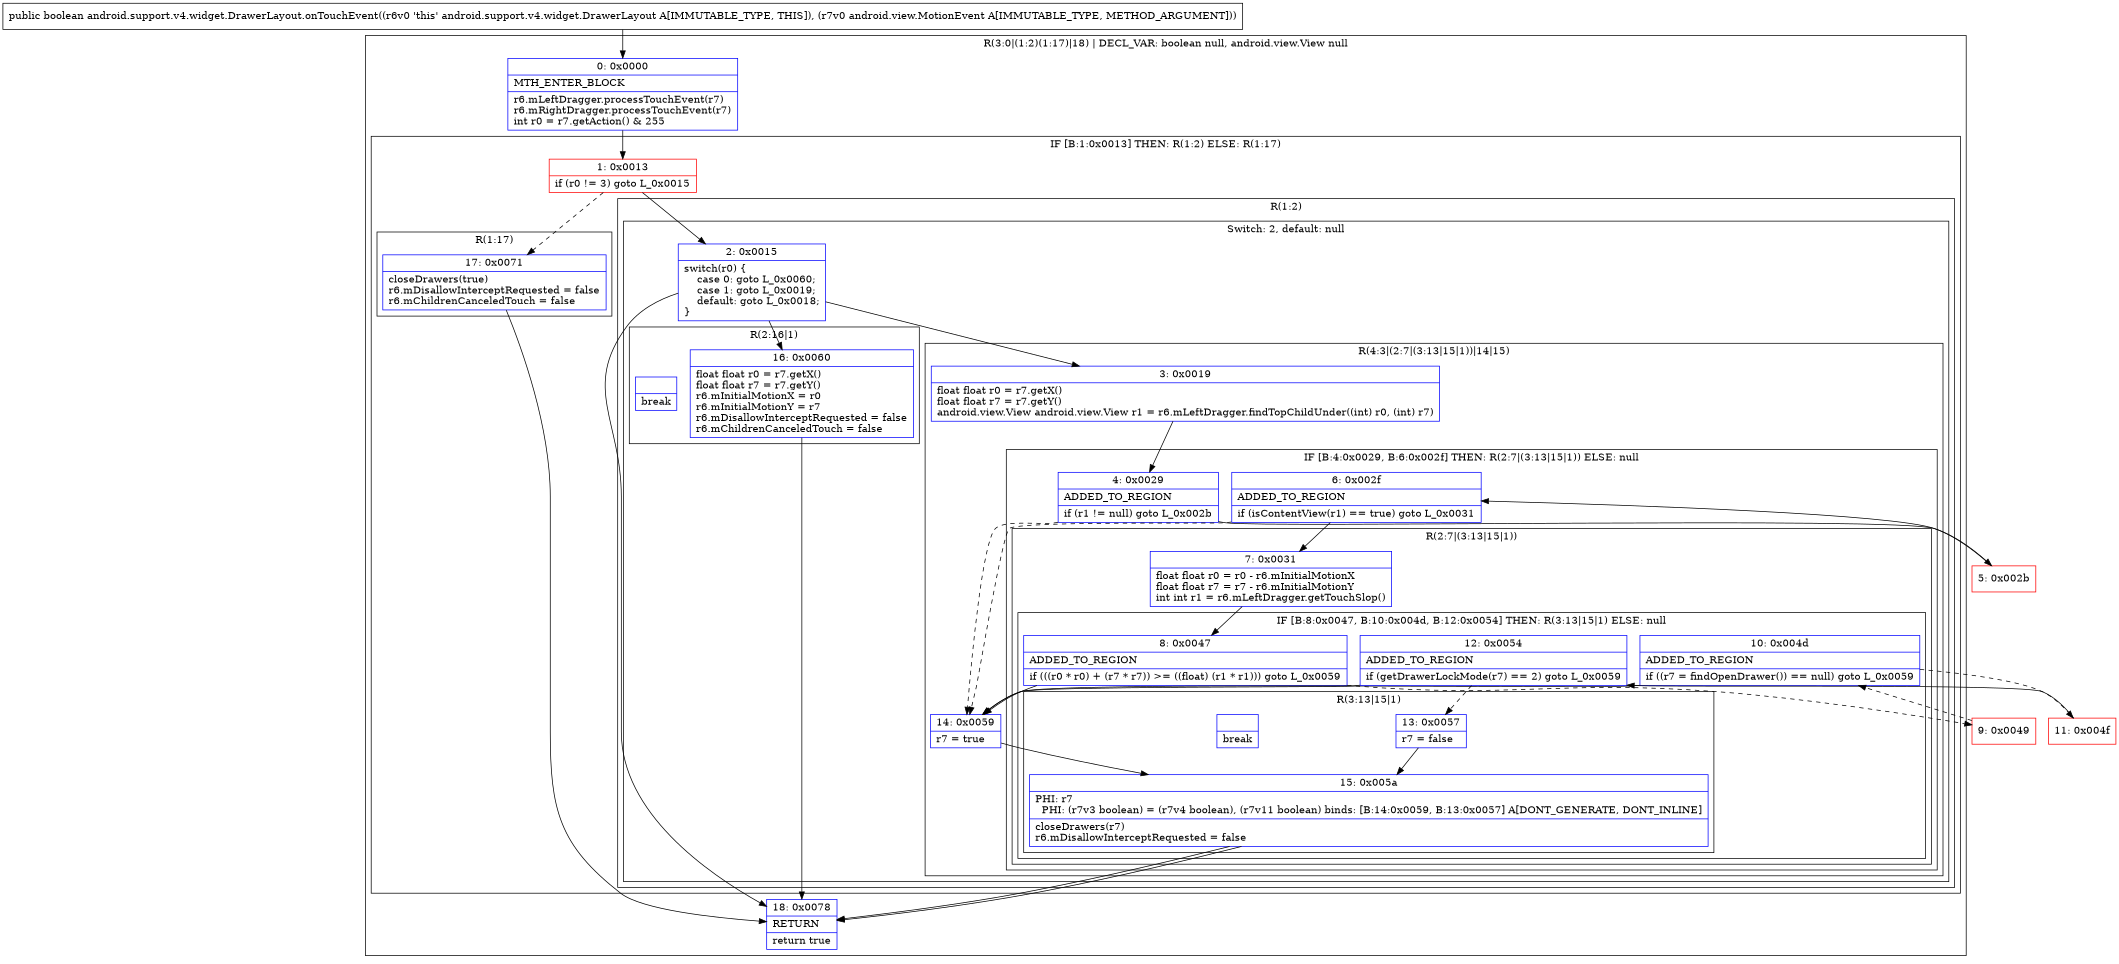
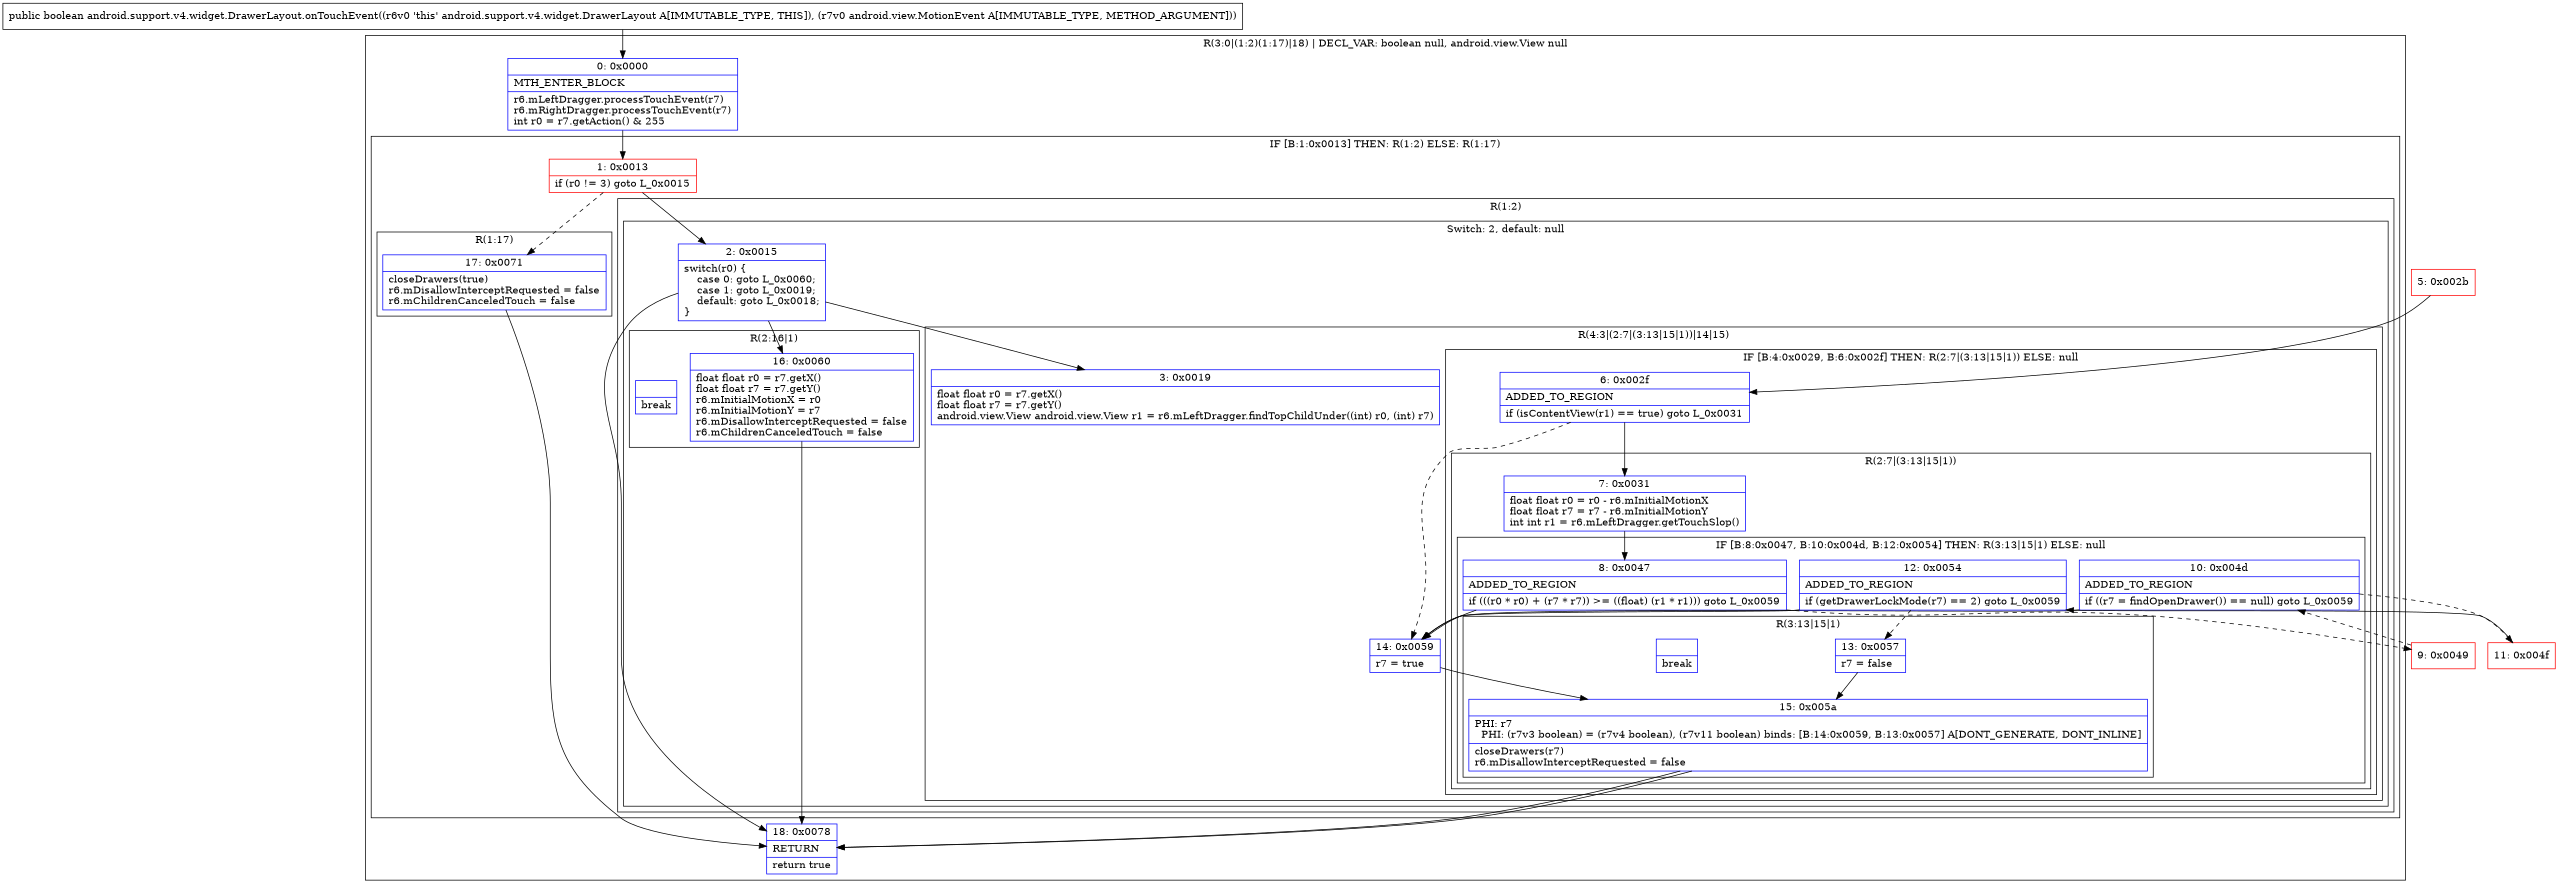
node "4: 0x0029": removed
